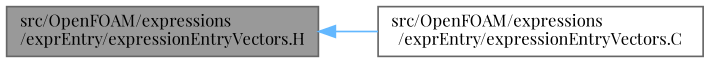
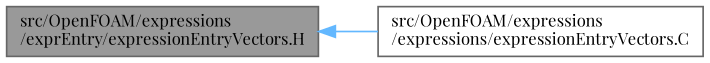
node "src/OpenFOAM/expressions /exprEntry/expressionEntryVectors.C": label "src/OpenFOAM/expressions /exprEntry/expressionEntryVectors.C" -> "src/OpenFOAM/expressions /expressions/expressionEntryVectors.C"
